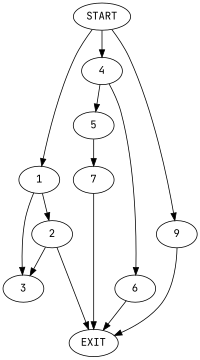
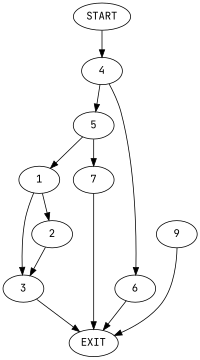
edge "START" -> "1": now "5" -> "1"
edge "START" -> "9": removed
edge "2" -> "EXIT": now "3" -> "EXIT"
